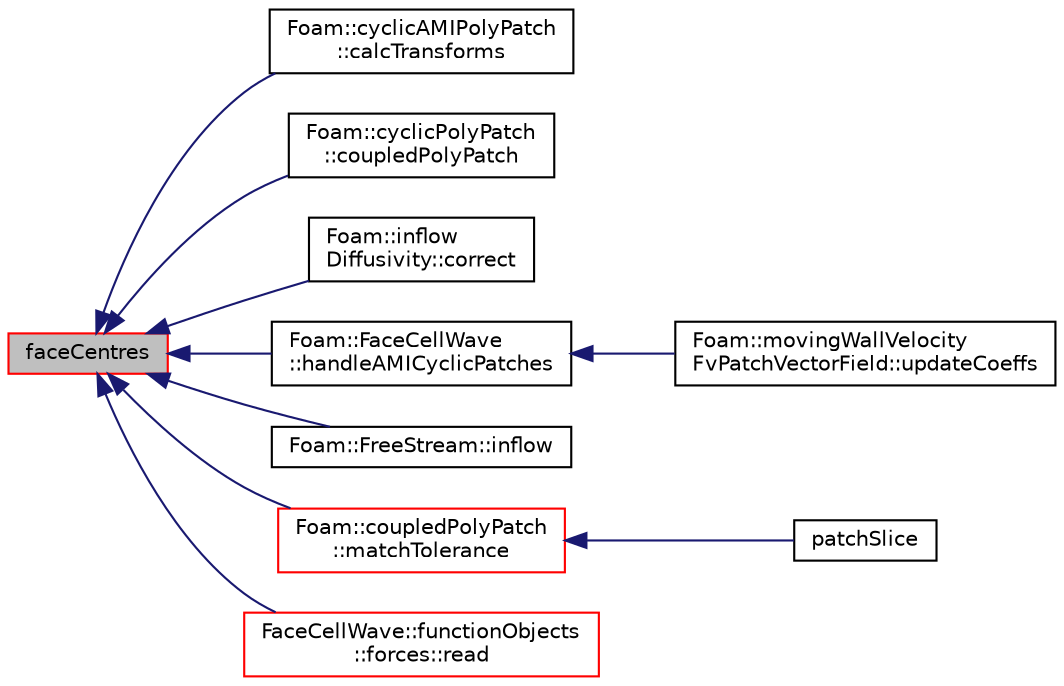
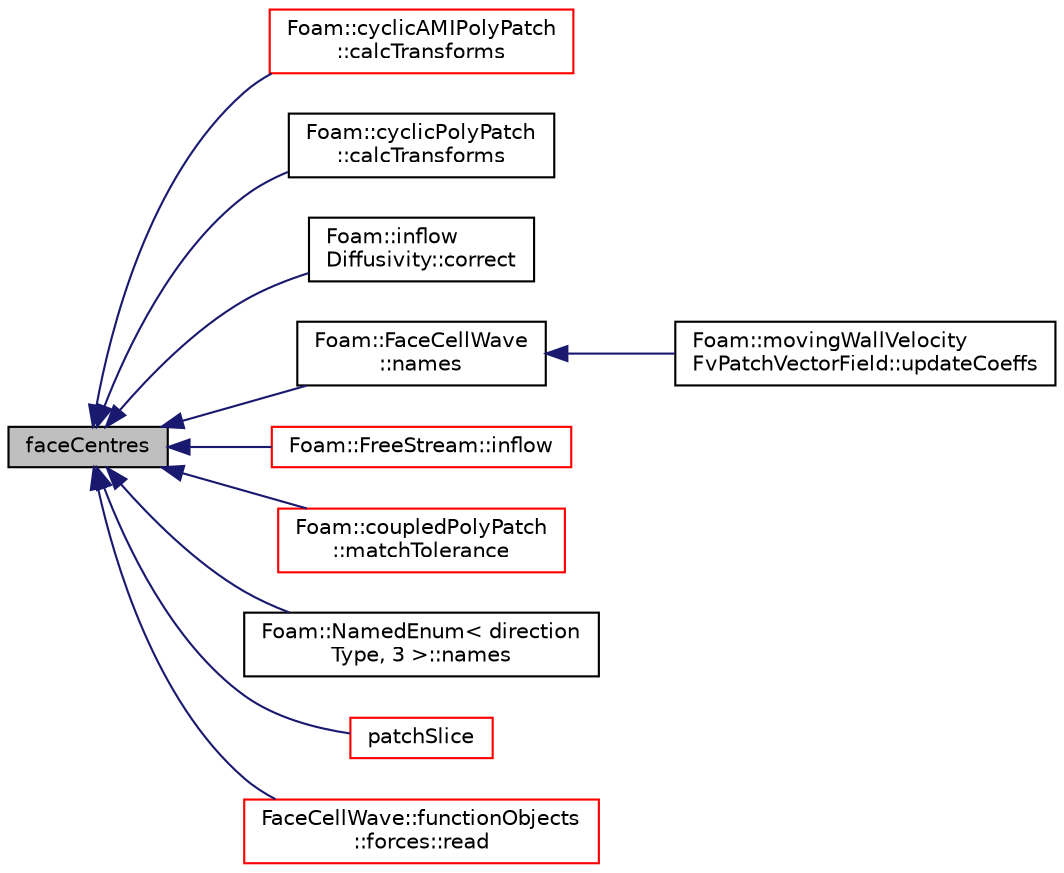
node "Foam::cyclicAMIPolyPatch ::calcTransforms": color black -> red
node "Foam::cyclicPolyPatch ::coupledPolyPatch": label "Foam::cyclicPolyPatch ::coupledPolyPatch" -> "Foam::cyclicPolyPatch ::calcTransforms"
node "faceCentres": color red -> black
node "Foam::FaceCellWave ::handleAMICyclicPatches": label "Foam::FaceCellWave ::handleAMICyclicPatches" -> "Foam::FaceCellWave ::names"
node "Foam::FreeStream::inflow": color black -> red
edge "patchSlice" -> "Foam::coupledPolyPatch ::matchTolerance": now "patchSlice" -> "faceCentres"
node "patchSlice": color black -> red
node "Foam::NamedEnum< direction Type, 3 >::names": added
